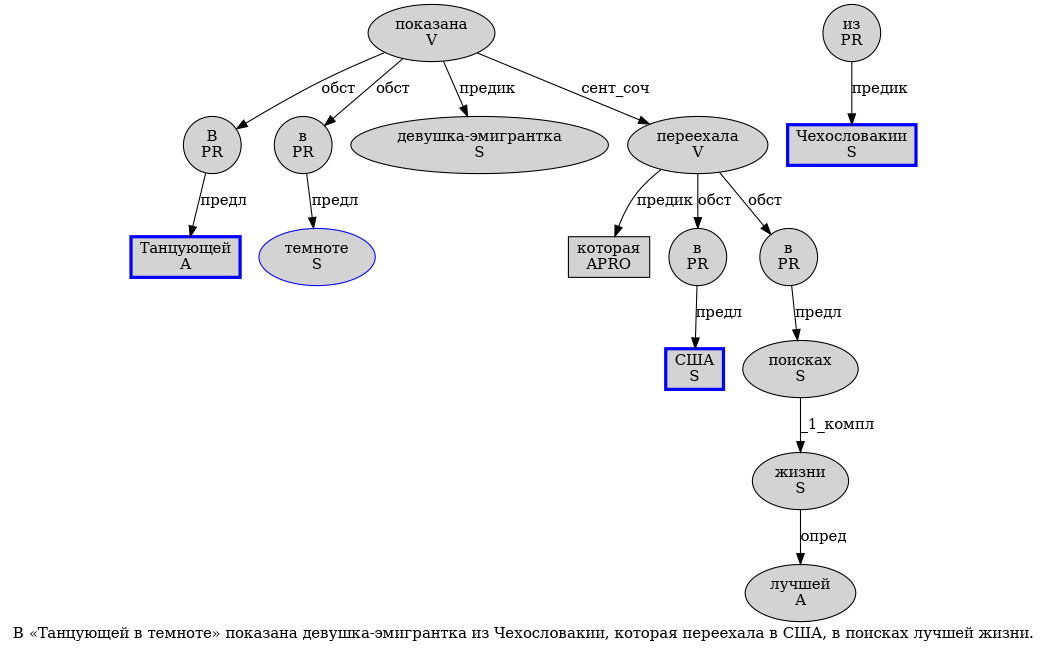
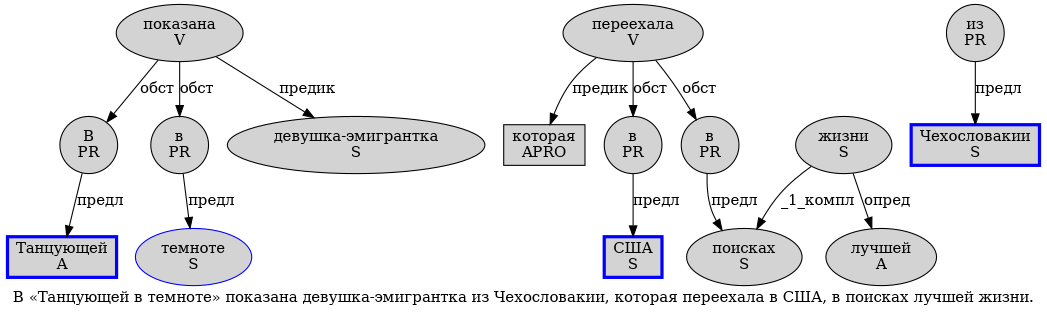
edge "показана V" -> "переехала V": removed, label "сент_соч"
edge "из PR" -> "Чехословакии S": label "предик" -> "предл"
edge "поисках S" -> "жизни S": reversed
